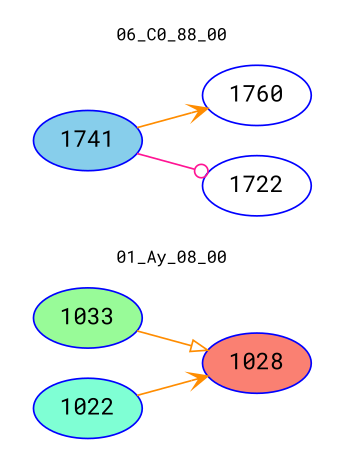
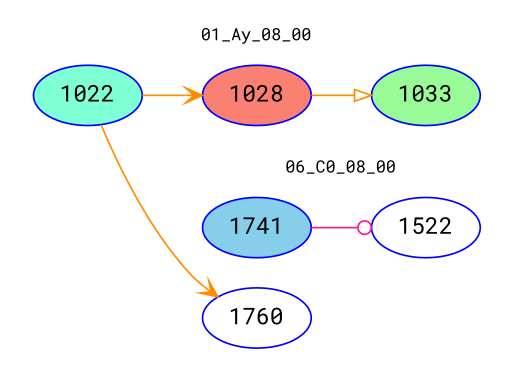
cluster "06_C0_88_00": label "06_C0_88_00" -> "06_C0_08_00"
edge "1741" -> "1760": now "1022" -> "1760"
node "1722": label "1722" -> "1522"
edge "1033" -> "1028": reversed
